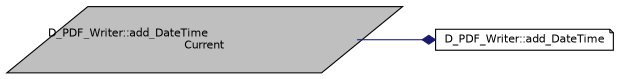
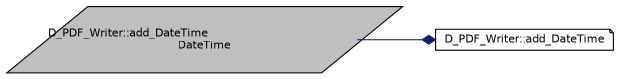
node "D_PDF_Writer::add_DateTime Current": label "D_PDF_Writer::add_DateTime Current" -> "D_PDF_Writer::add_DateTime DateTime"
